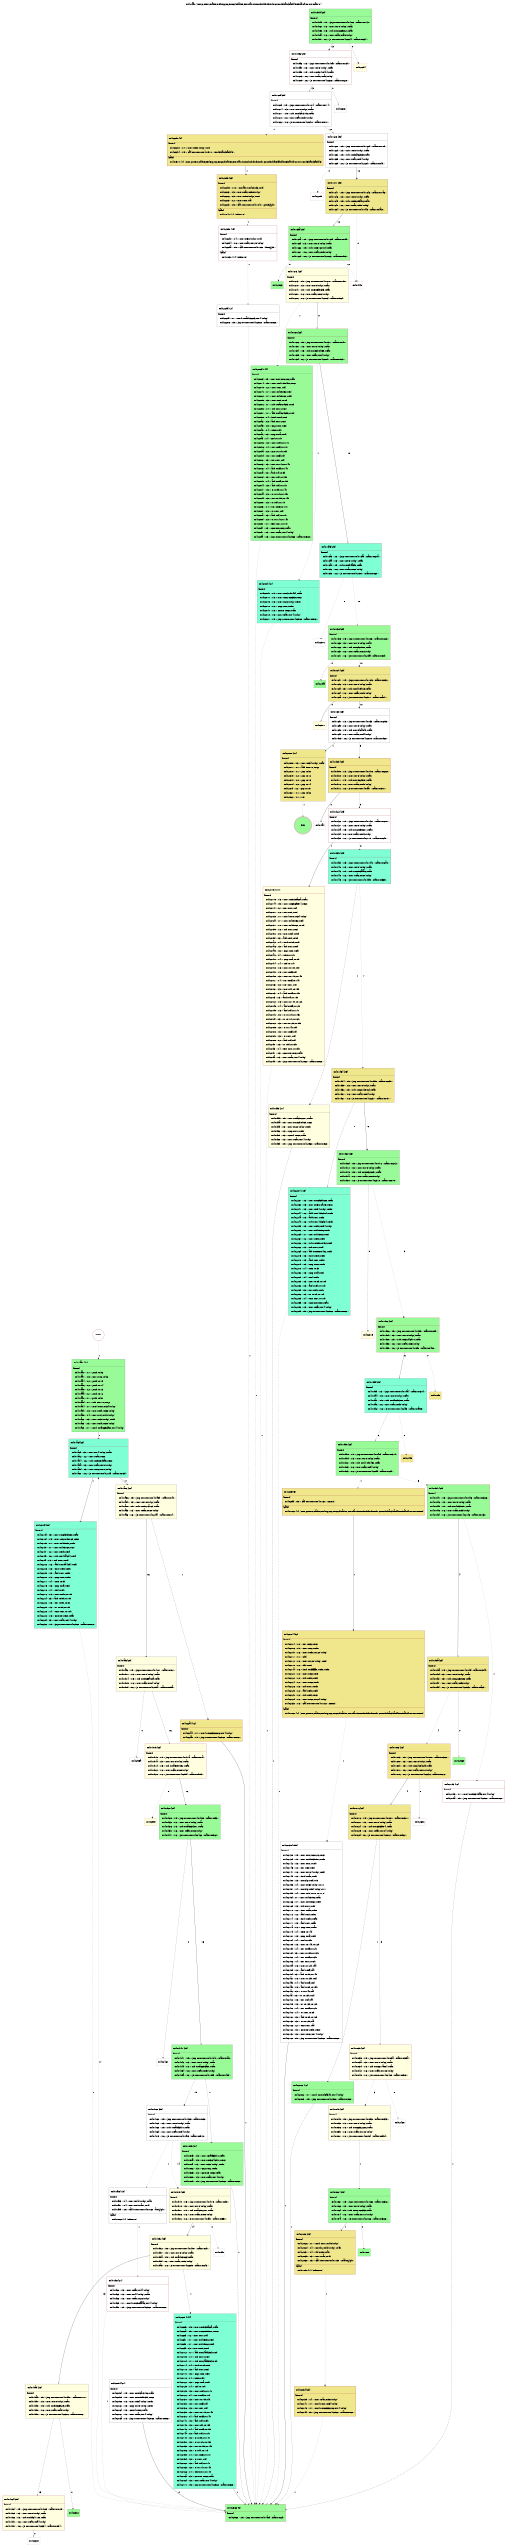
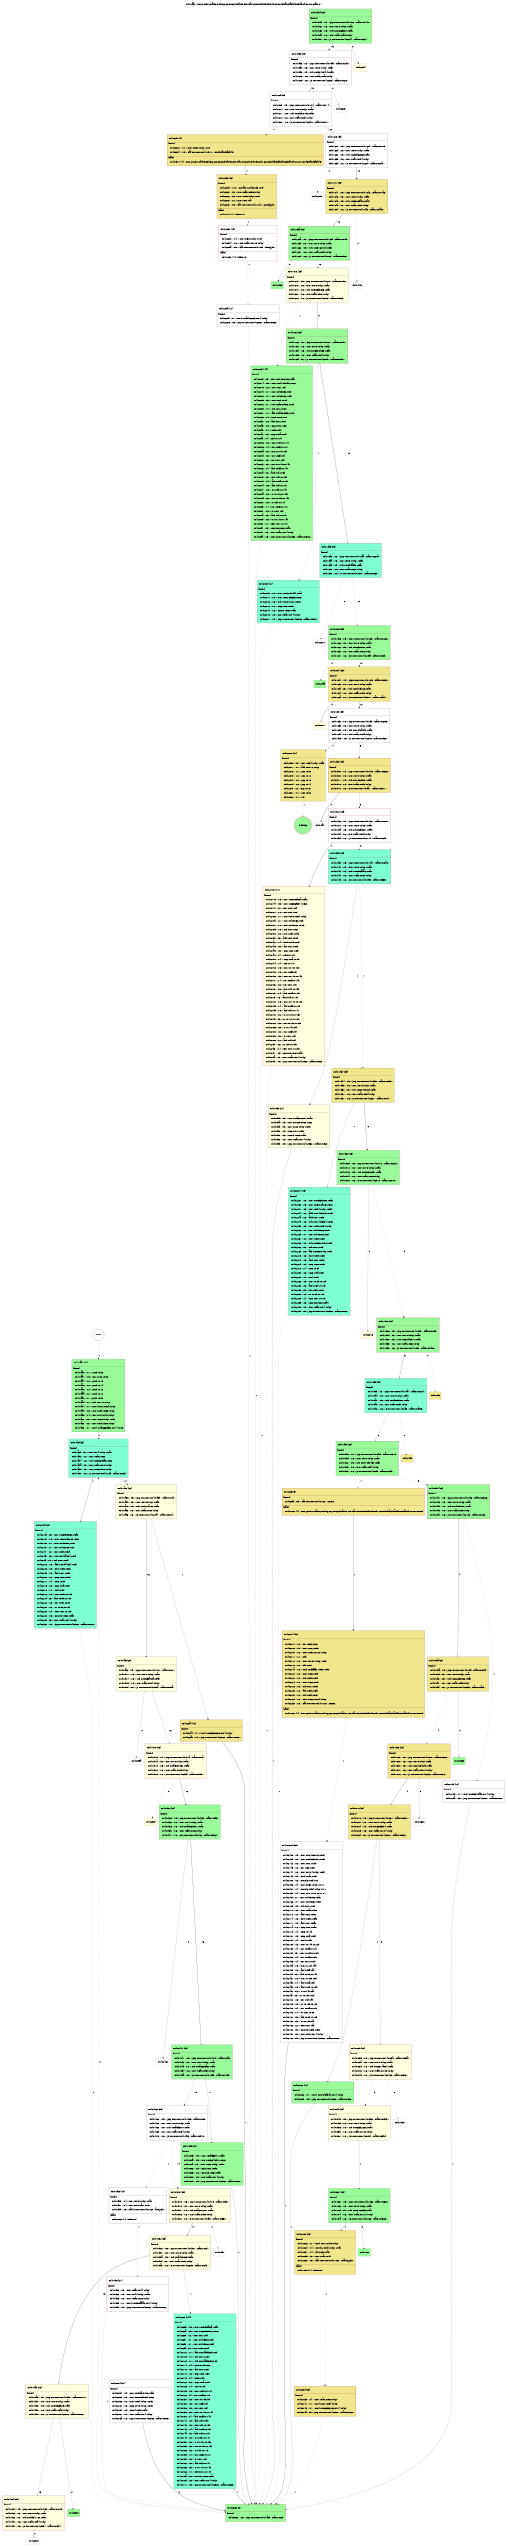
edge "0x401c5a [25]" -> "0x401f43": now "0x401c5a [25]" -> "0x401c73 [25]"
node "Exit": label "Exit" -> "Desktop"
edge "0x4026e5 [144]" -> "0x402968 [5]": arrowhead tee -> onormal
